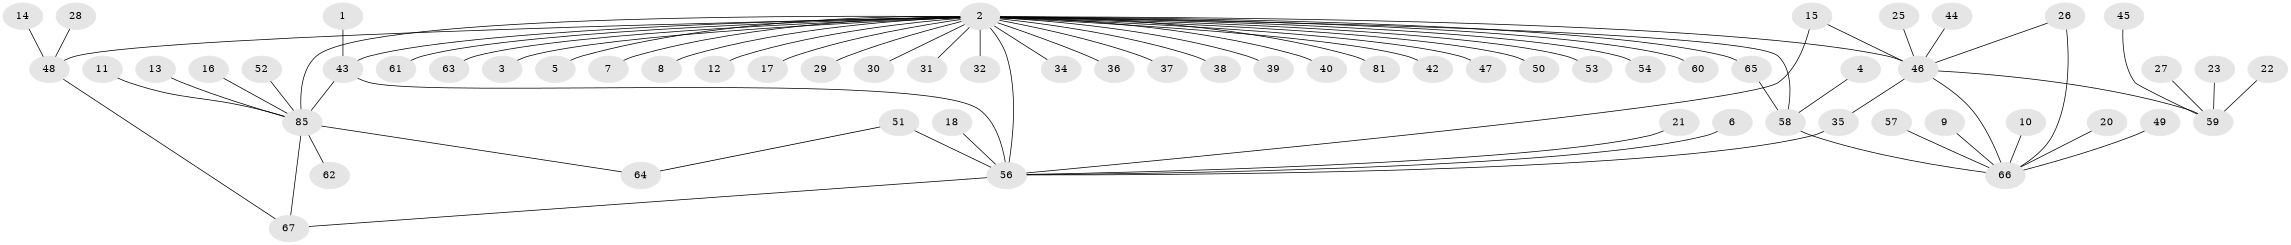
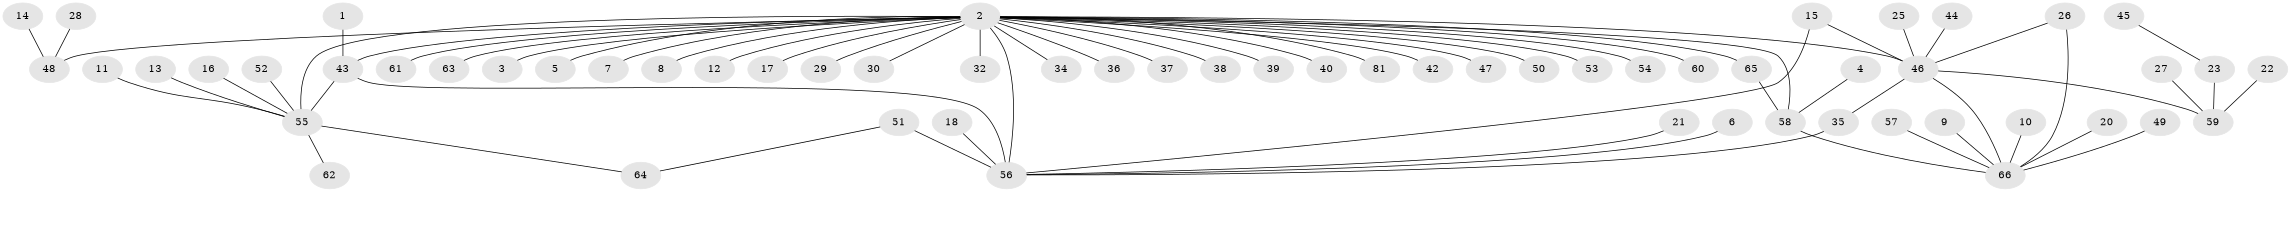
node "31": removed
edge "45" -- "59": now "45" -- "23"
node "85": label "85" -> "55"
node "67": removed
